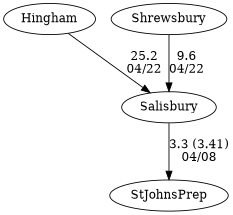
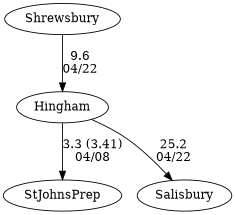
edge "Shrewsbury" -> "Salisbury": now "Shrewsbury" -> "Hingham"
edge "Salisbury" -> "StJohnsPrep": now "Hingham" -> "StJohnsPrep"
